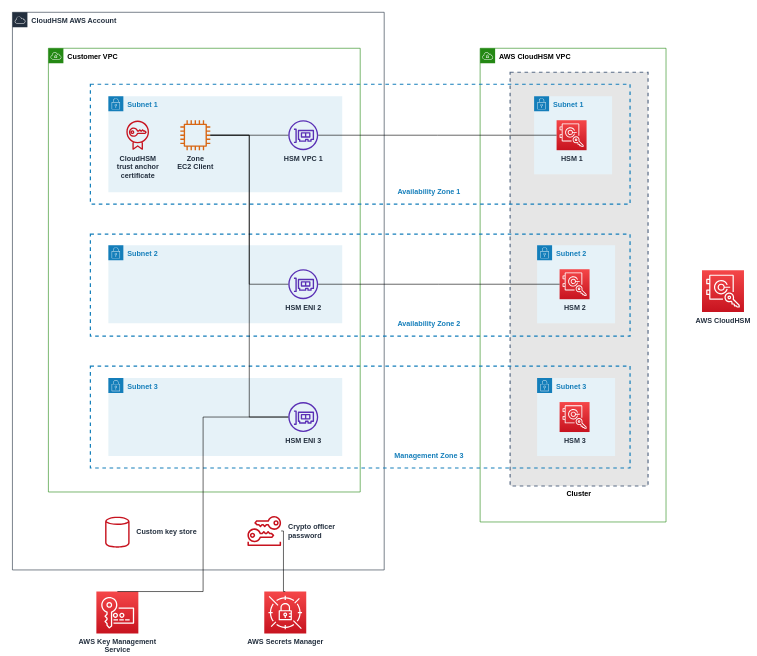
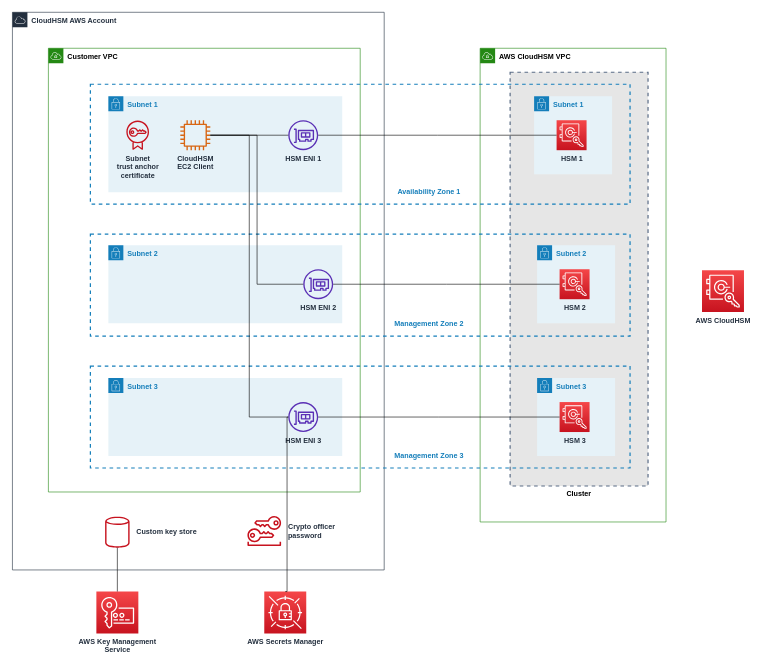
node "HSM VPC 1": label "HSM VPC 1" -> "HSM ENI 1"
node "Zone EC2 Client": label "Zone EC2 Client" -> "CloudHSM EC2 Client"
node "CloudHSM trust anchor certificate": label "CloudHSM trust anchor certificate" -> "Subnet trust anchor certificate"
node "HSM ENI 2": moved (303, 284) -> (318, 284)
node "Availability Zone 2": label "Availability Zone 2" -> "Management Zone 2"
edge "HSM ENI 3" -- "HSM 3": added
edge "HSM ENI 3" -- "AWS Key Management Service": now "Custom key store" -- "AWS Key Management Service"
edge "Crypto officer password" -- "AWS Secrets Manager": now "HSM ENI 3" -- "AWS Secrets Manager"
